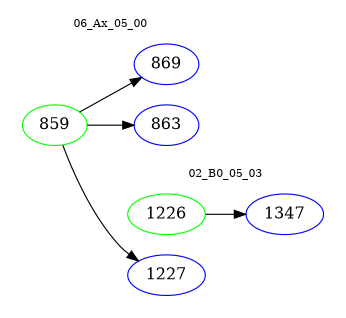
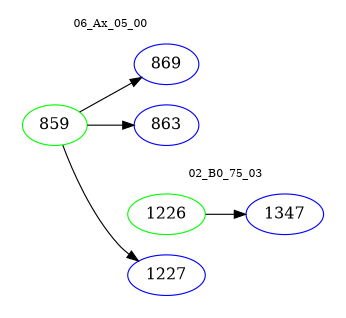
cluster "02_B0_05_03": label "02_B0_05_03" -> "02_B0_75_03"
